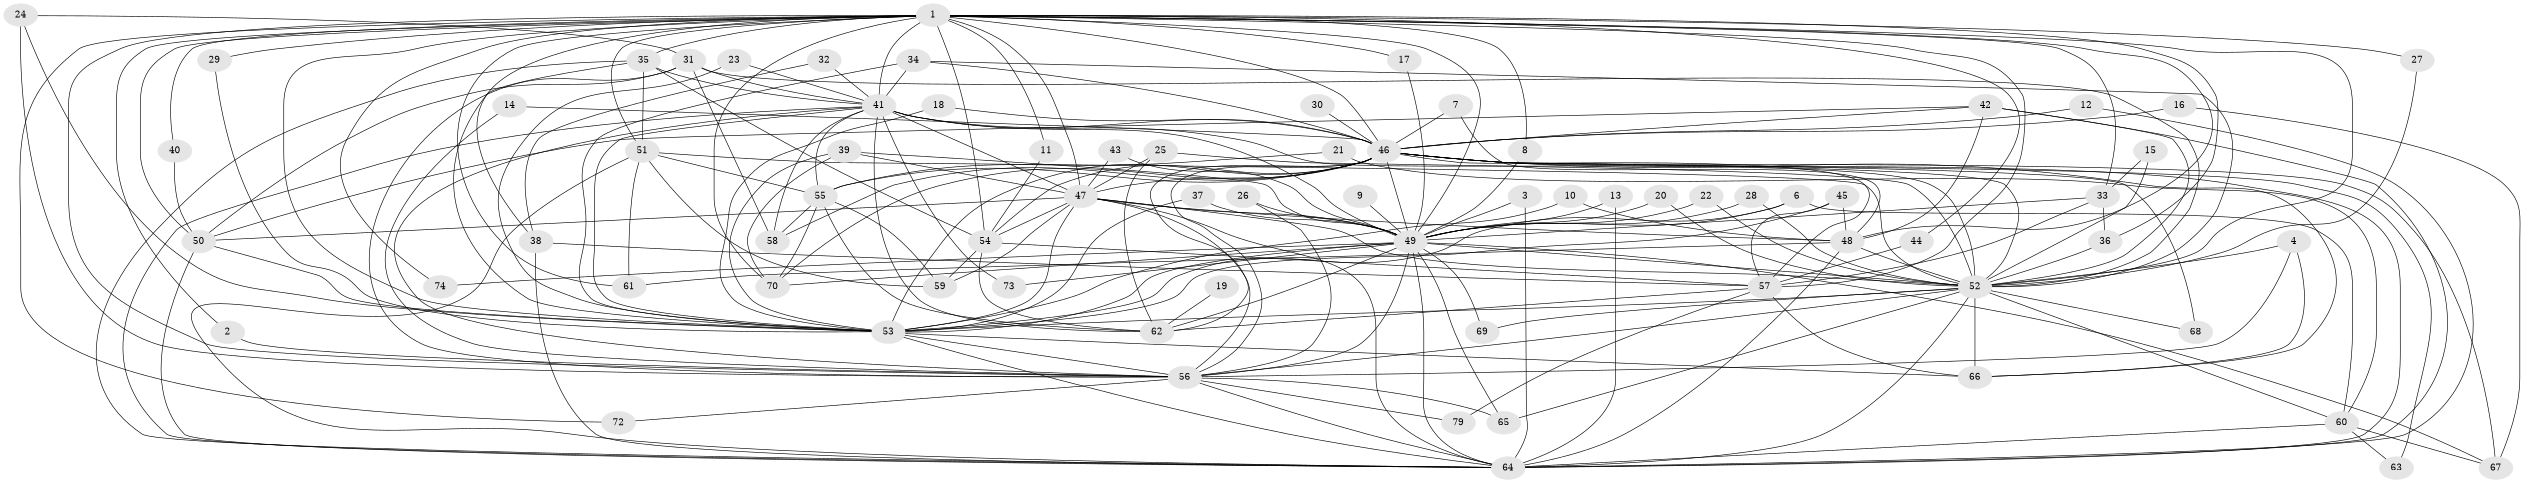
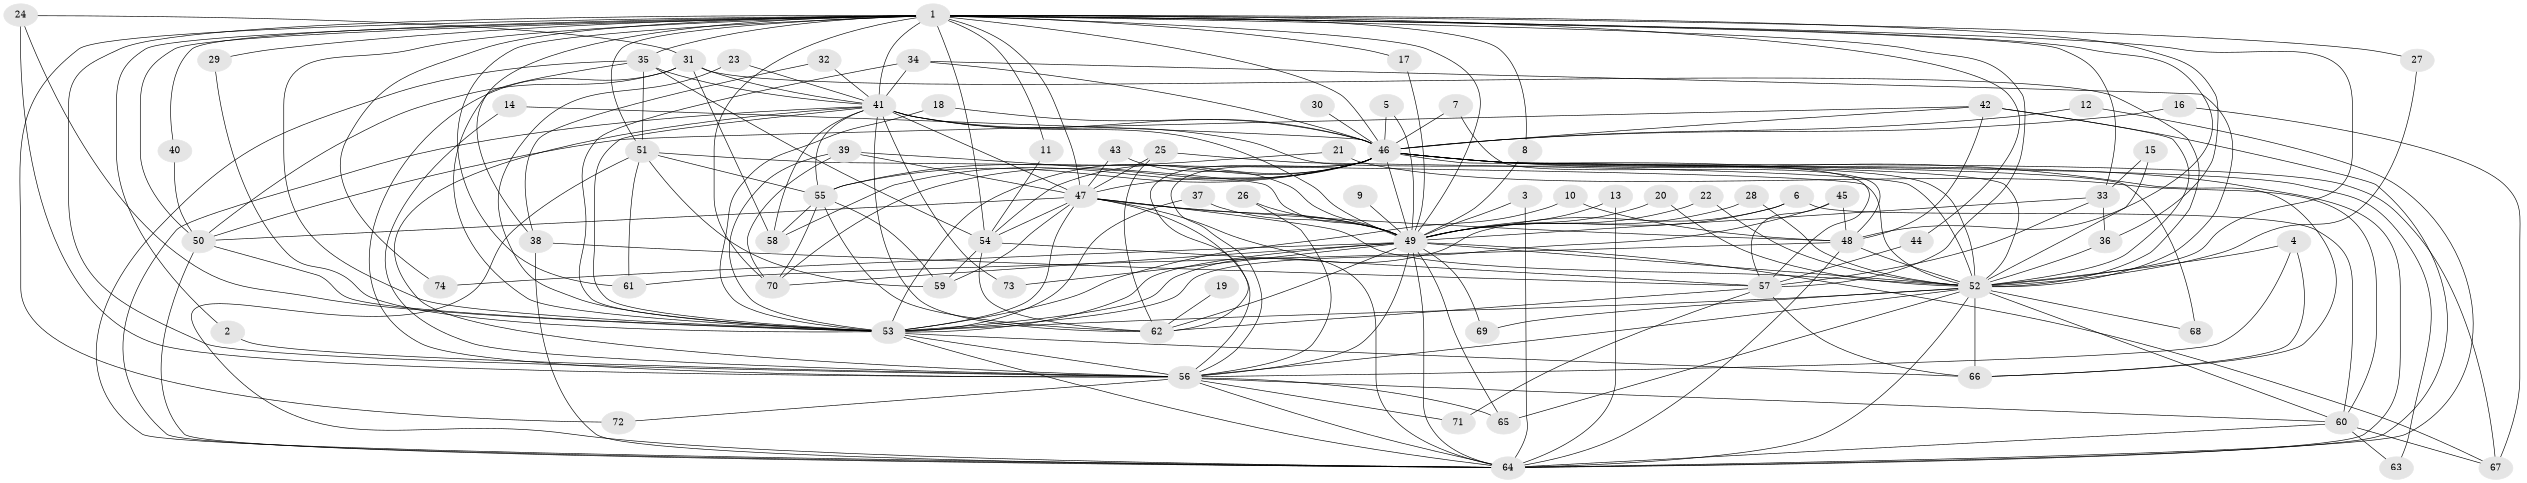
node "5": added
edge "56" -- "60": added
node "79": label "79" -> "71"
